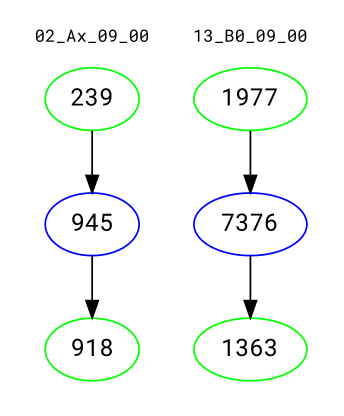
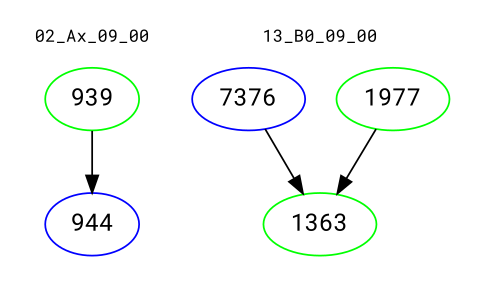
node "239": label "239" -> "939"
edge "1977" -> "7376": now "1977" -> "1363"
node "945": label "945" -> "944"
node "918": removed
